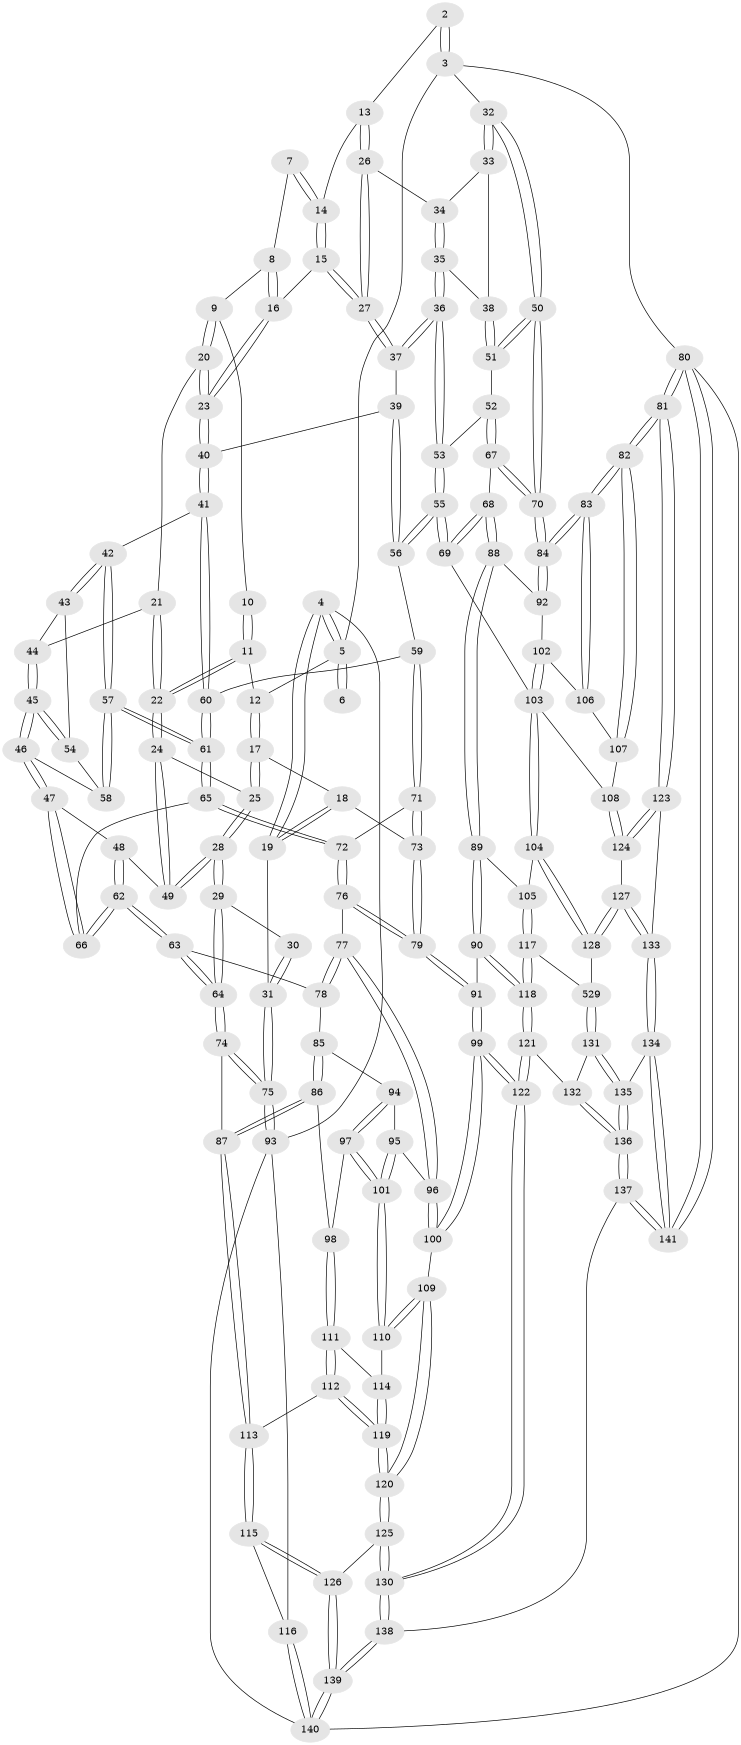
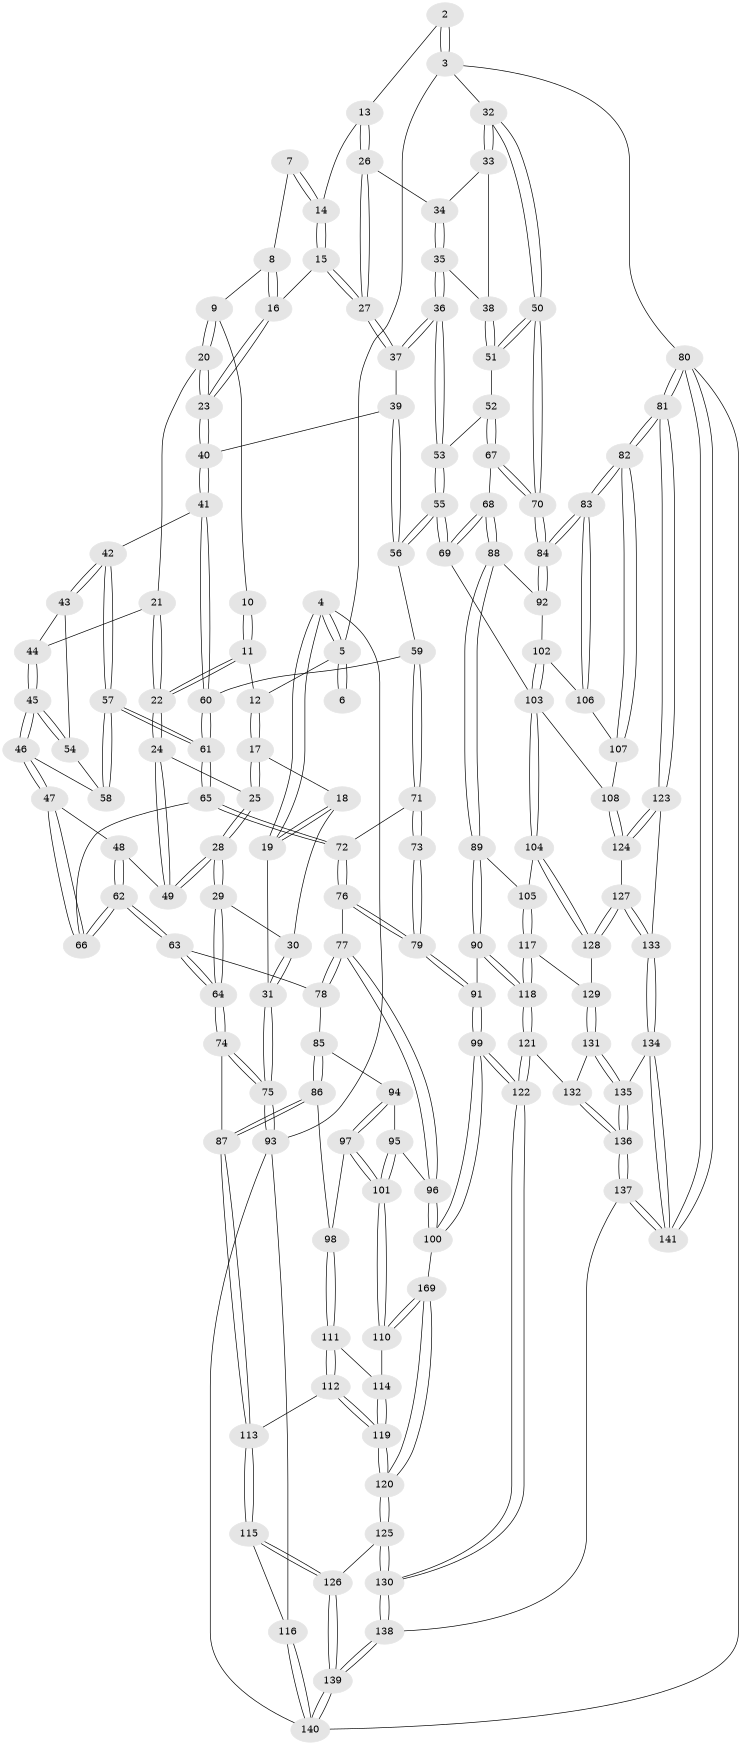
edge "18" -- "73": now "18" -- "30"
node "529": label "529" -> "129"
node "109": label "109" -> "169"
